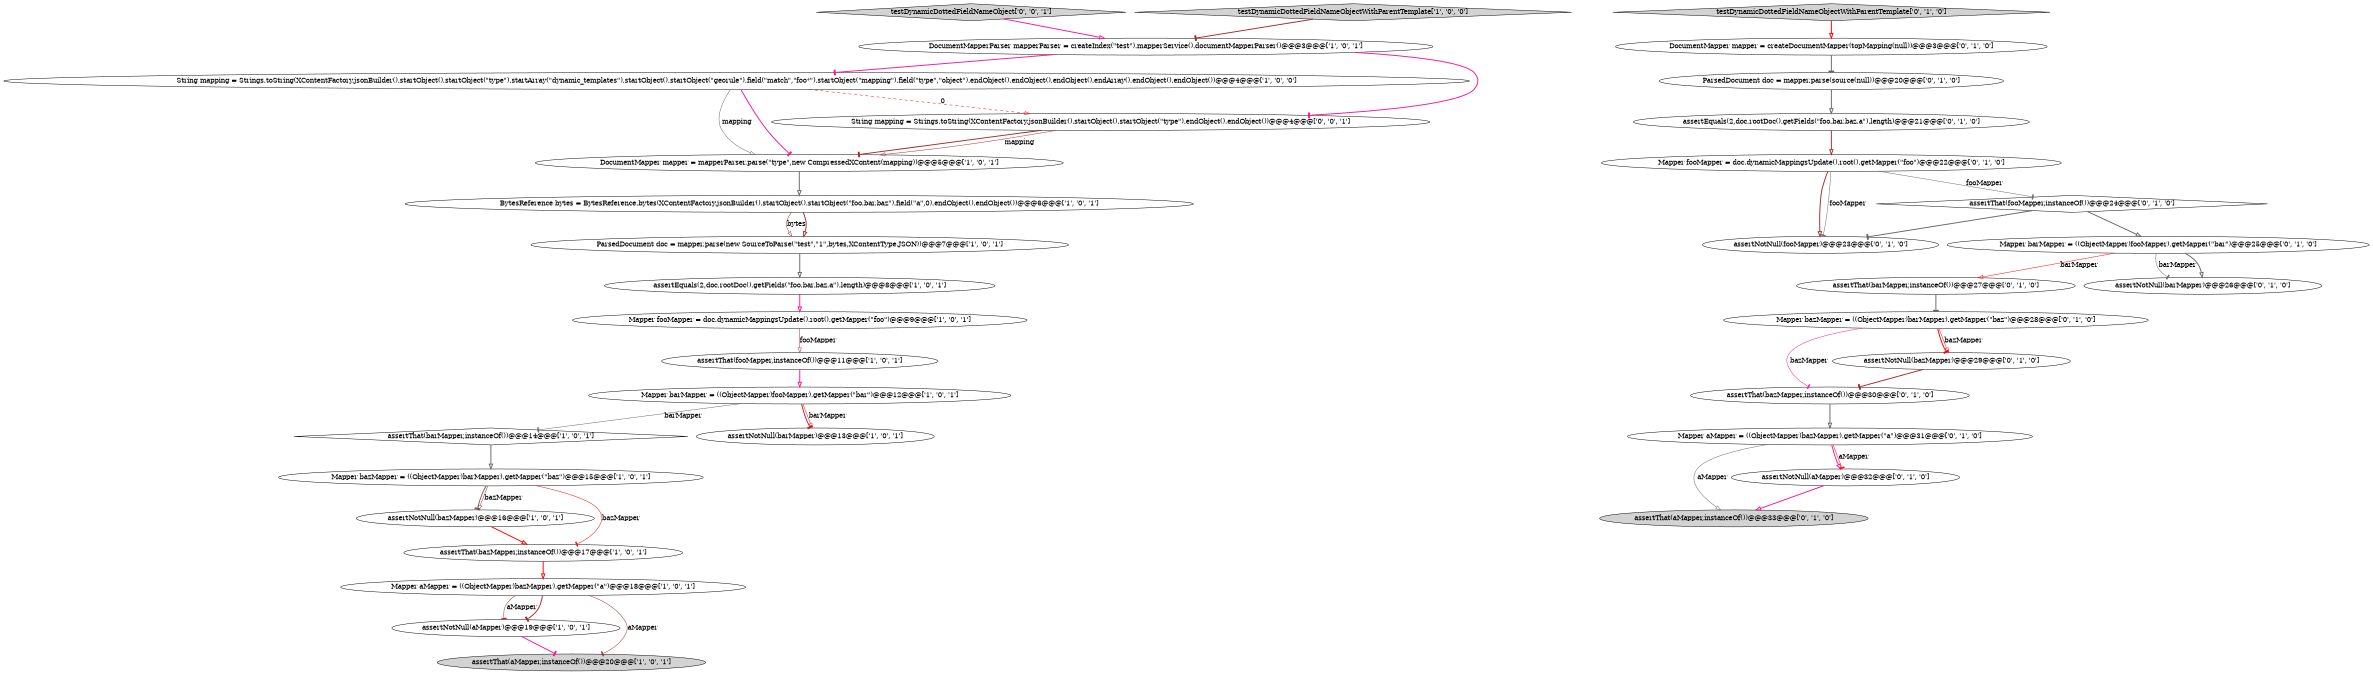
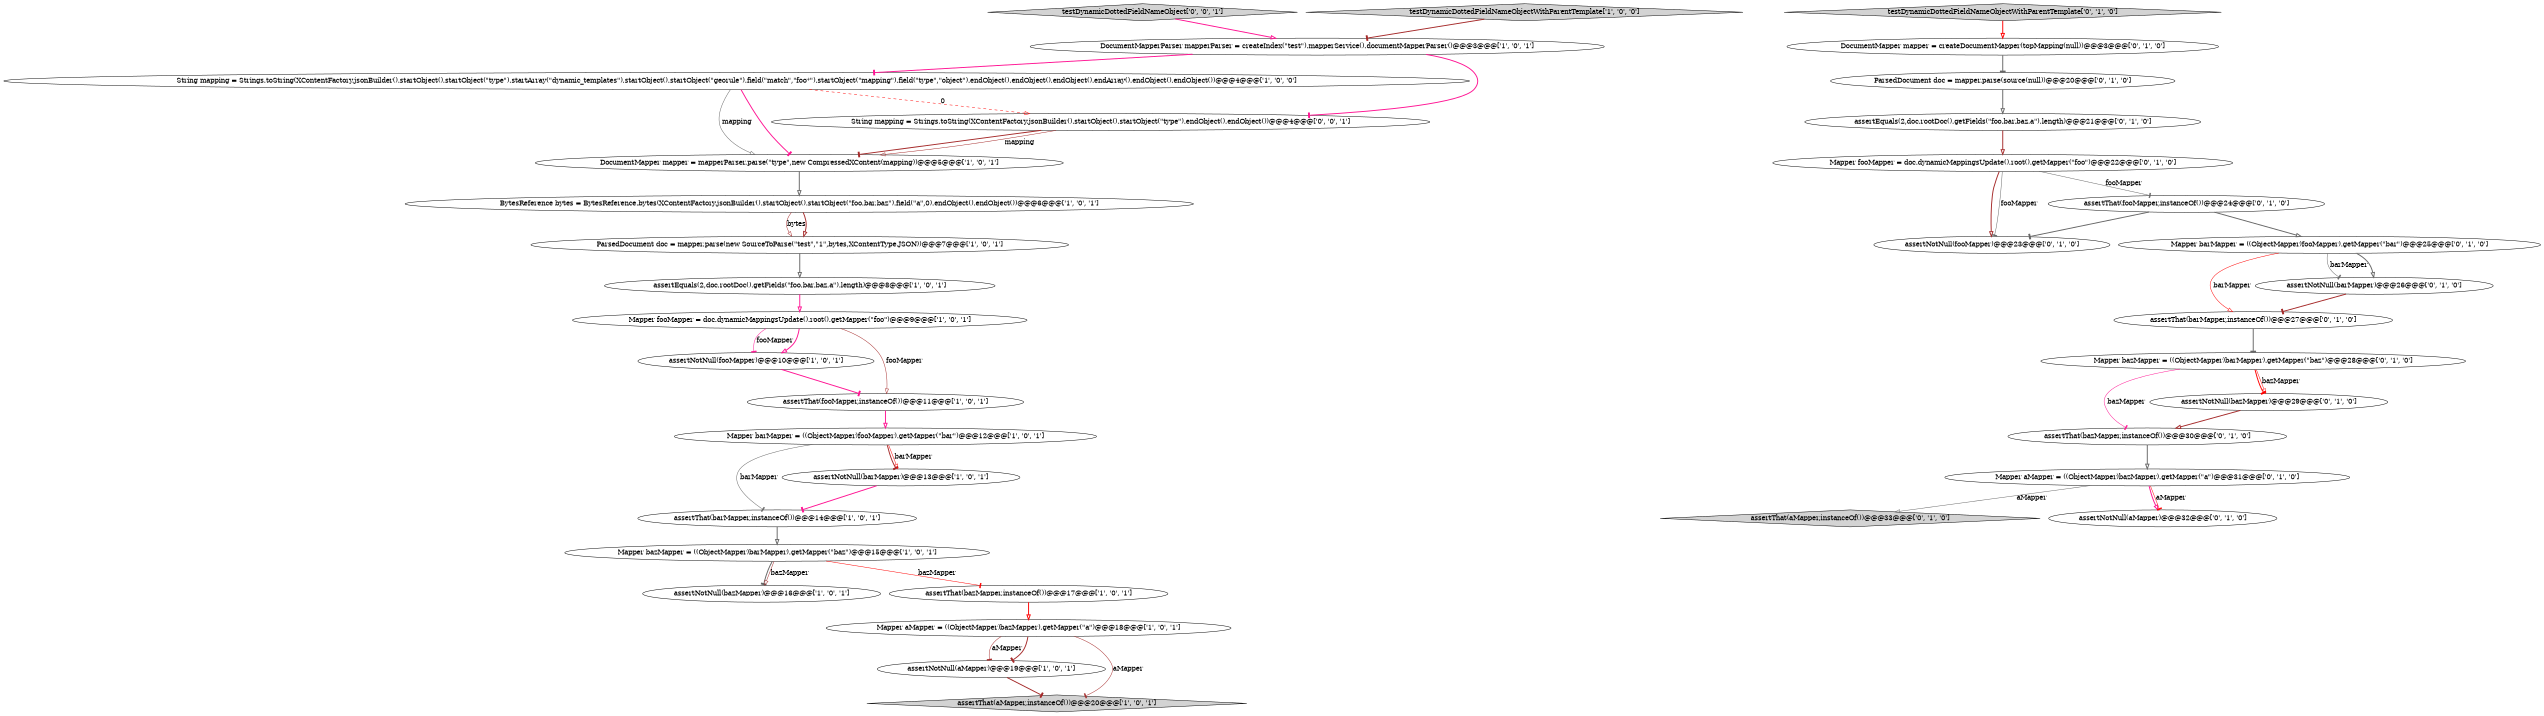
node "assertThat(fooMapper,instanceOf())@@@24@@@['0', '1', '0']": shape diamond -> ellipse
edge "assertNotNull(barMapper)@@@26@@@['0', '1', '0']" -> "assertThat(barMapper,instanceOf())@@@27@@@['0', '1', '0']": added
node "assertNotNull(fooMapper)@@@10@@@['1', '0', '1']": added
edge "assertNotNull(bazMapper)@@@29@@@['0', '1', '0']" -> "assertThat(bazMapper,instanceOf())@@@30@@@['0', '1', '0']": arrowhead tee -> onormal
node "assertThat(barMapper,instanceOf())@@@14@@@['1', '0', '1']": shape diamond -> ellipse
edge "assertNotNull(aMapper)@@@32@@@['0', '1', '0']" -> "assertThat(aMapper,instanceOf())@@@33@@@['0', '1', '0']": removed
edge "assertNotNull(barMapper)@@@13@@@['1', '0', '1']" -> "assertThat(barMapper,instanceOf())@@@14@@@['1', '0', '1']": added
node "assertThat(aMapper,instanceOf())@@@33@@@['0', '1', '0']": shape ellipse -> diamond
edge "assertNotNull(bazMapper)@@@16@@@['1', '0', '1']" -> "assertThat(bazMapper,instanceOf())@@@17@@@['1', '0', '1']": removed
edge "assertNotNull(aMapper)@@@19@@@['1', '0', '1']" -> "assertThat(aMapper,instanceOf())@@@20@@@['1', '0', '1']": color deeppink -> brown
node "assertThat(aMapper,instanceOf())@@@20@@@['1', '0', '1']": shape ellipse -> diamond
